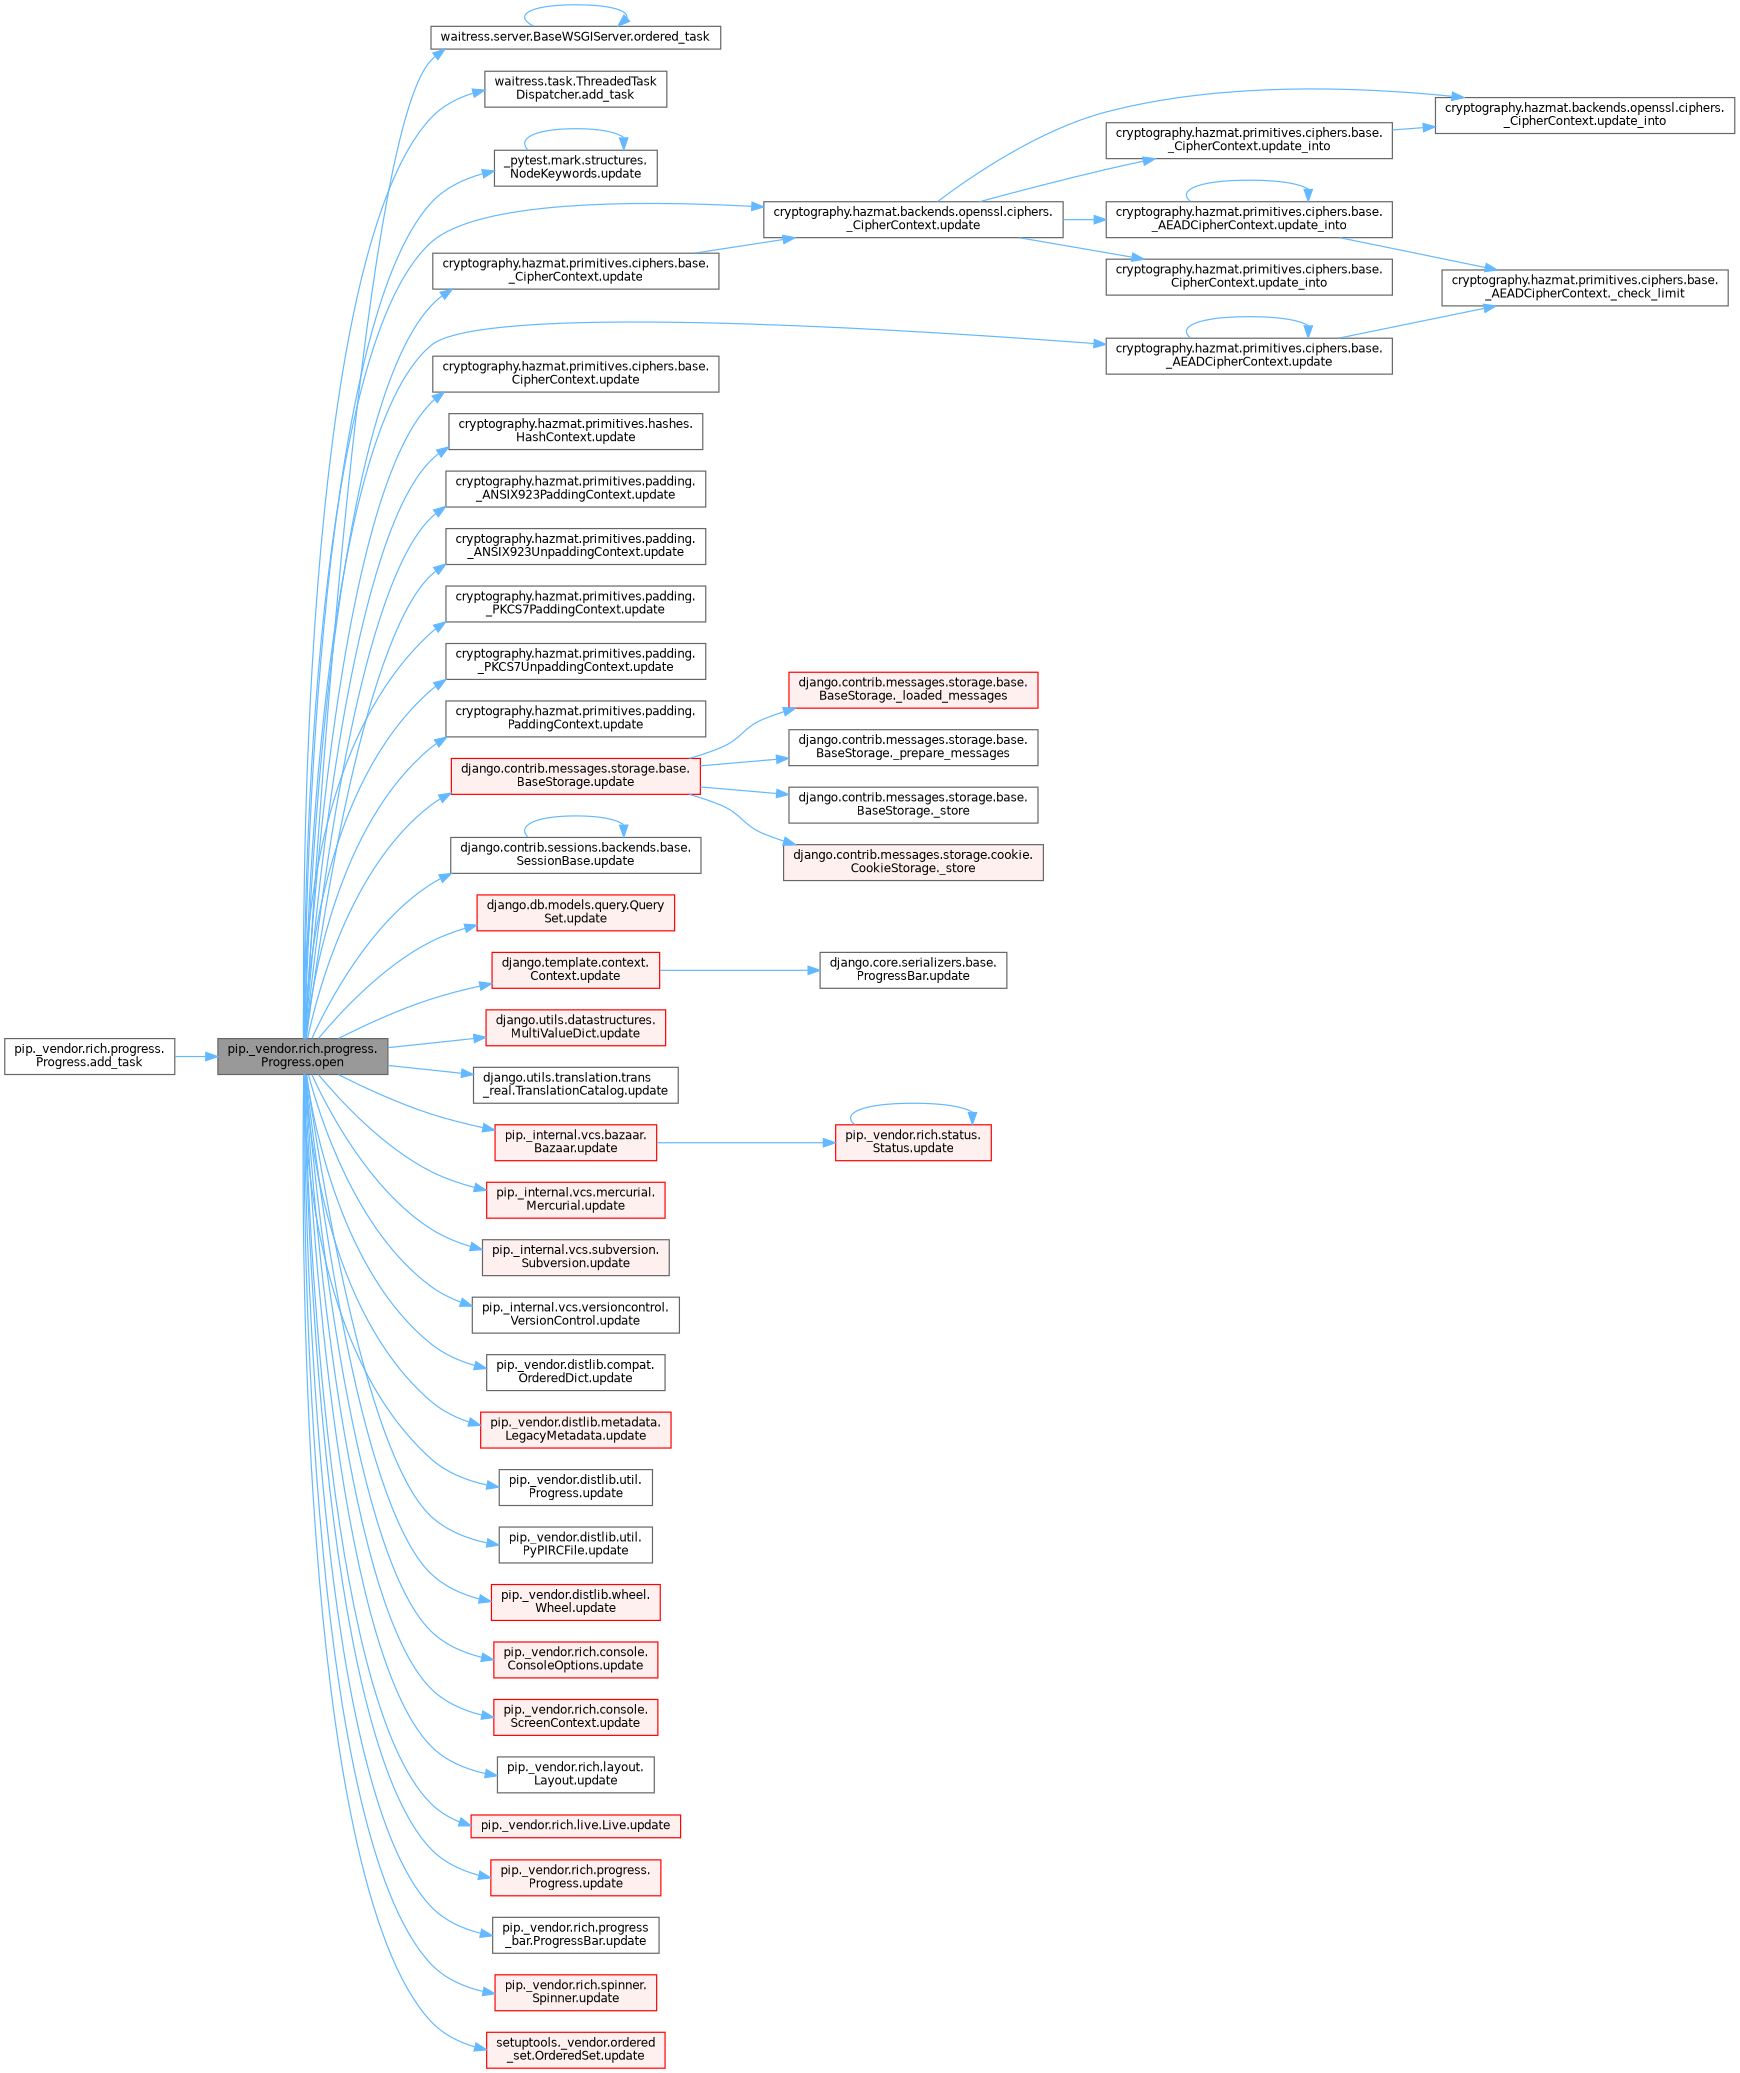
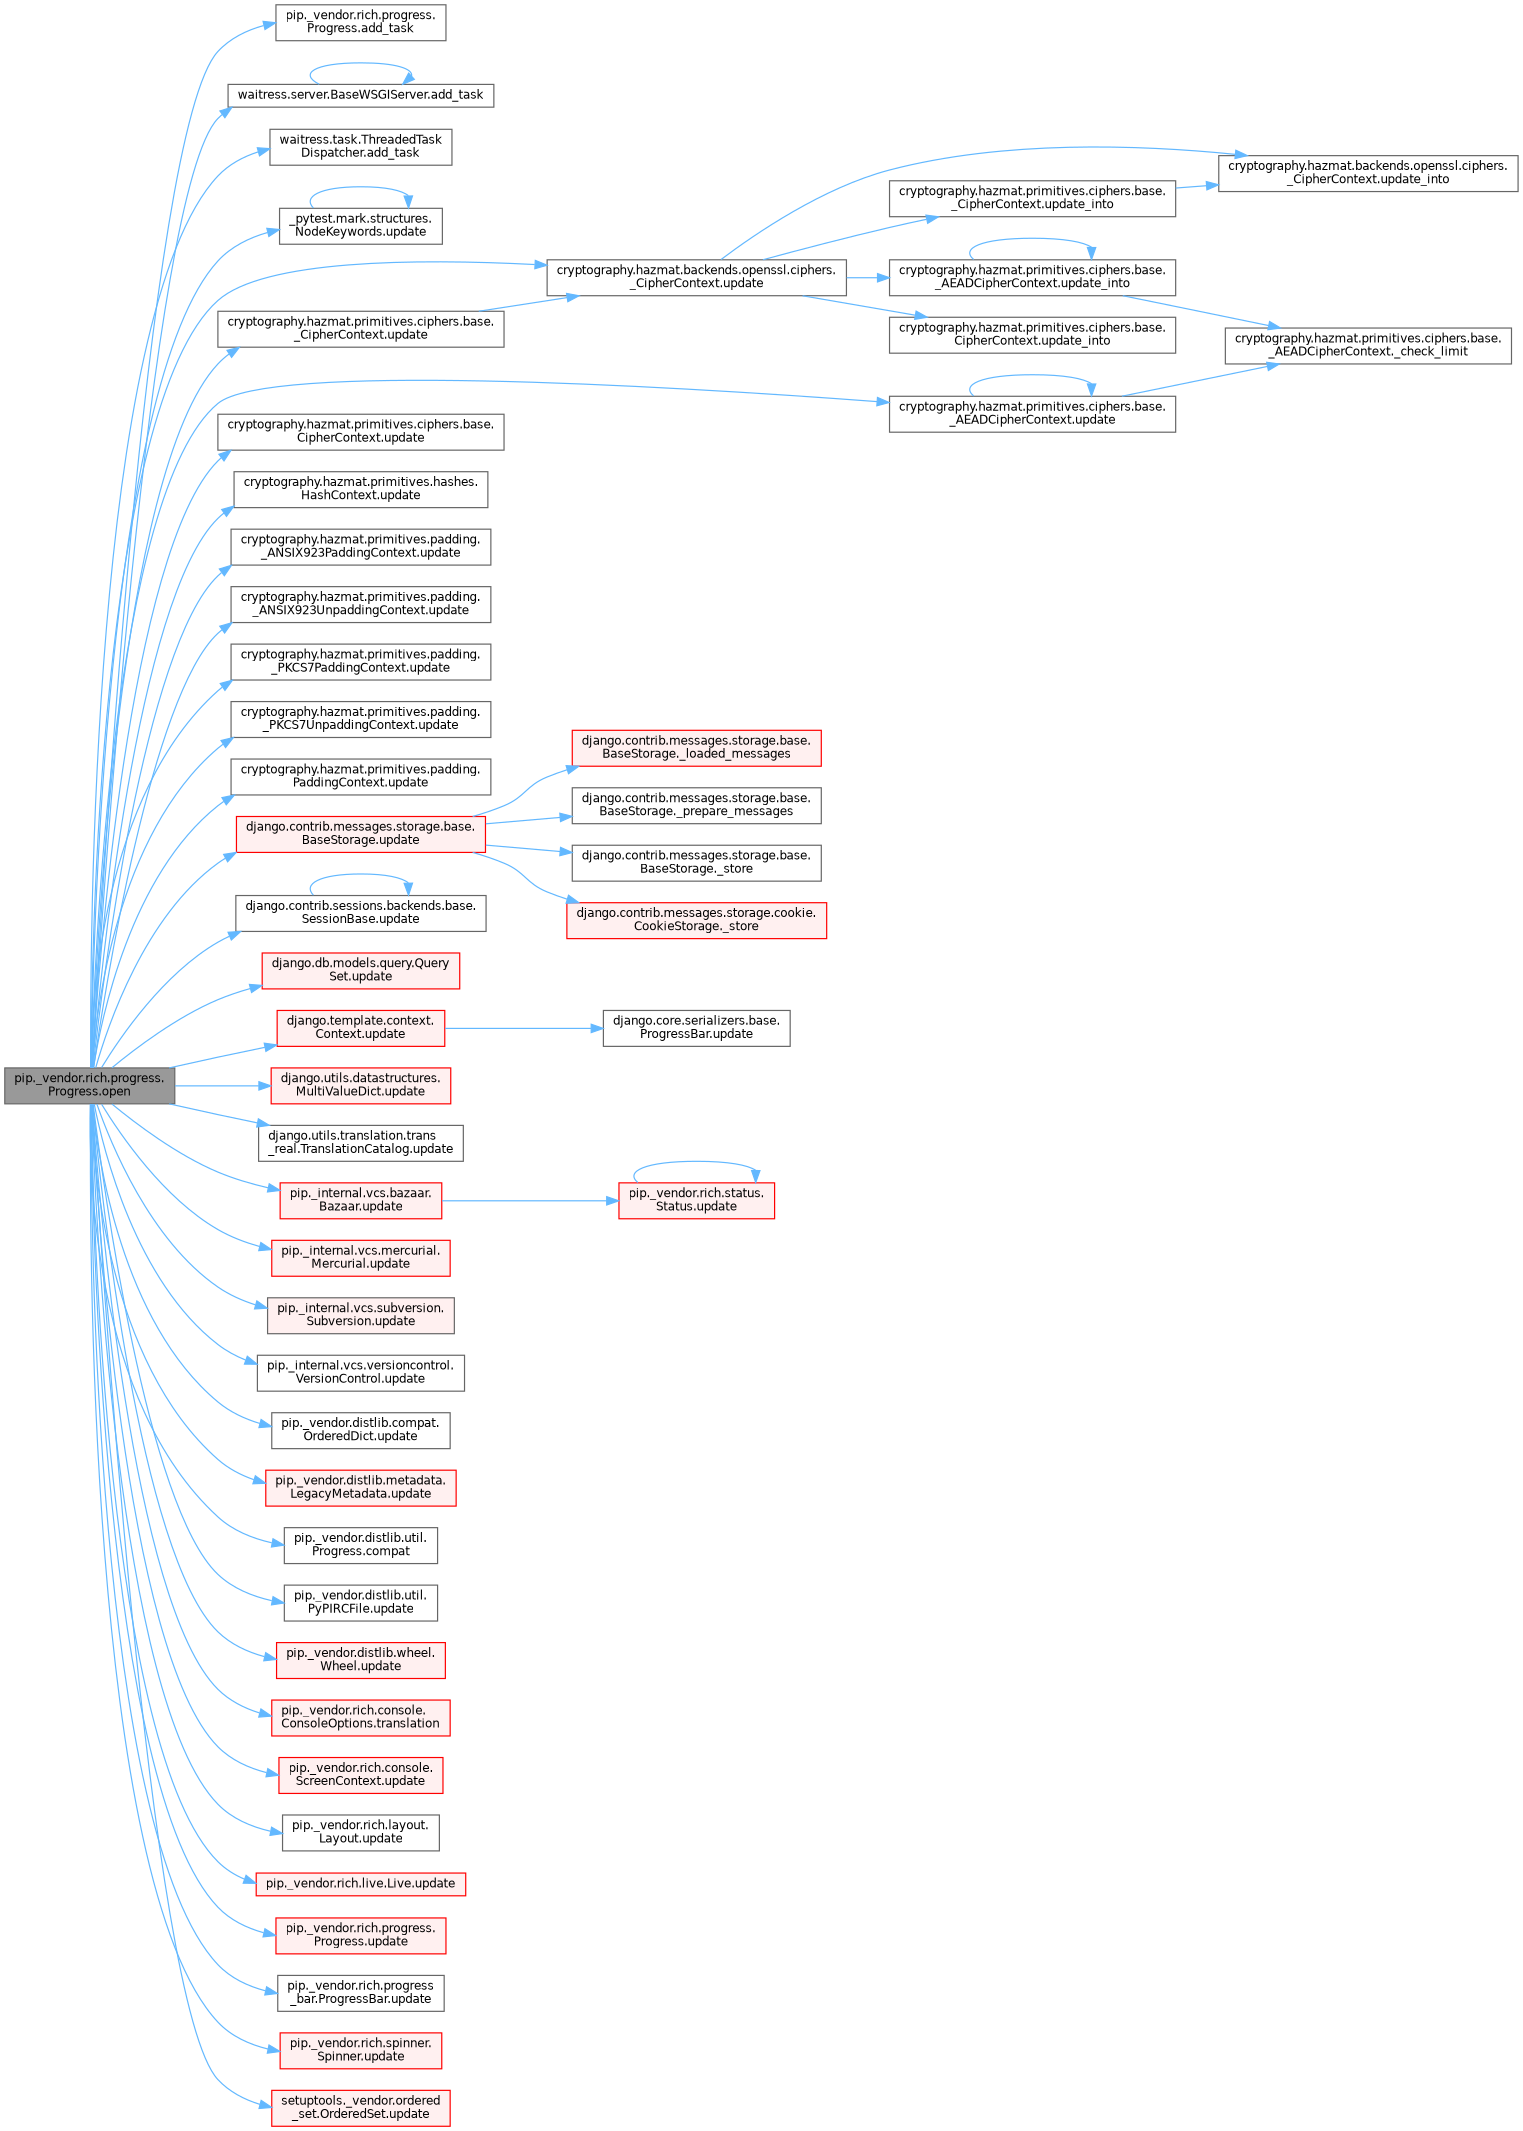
node "waitress.server.BaseWSGIServer.ordered_task": label "waitress.server.BaseWSGIServer.ordered_task" -> "waitress.server.BaseWSGIServer.add_task"
node "django.contrib.messages.storage.cookie. CookieStorage._store": color grey40 -> red
edge "pip._vendor.rich.progress. Progress.add_task" -> "pip._vendor.rich.progress. Progress.open": reversed
node "pip._vendor.distlib.util. Progress.update": label "pip._vendor.distlib.util. Progress.update" -> "pip._vendor.distlib.util. Progress.compat"
node "pip._vendor.rich.console. ConsoleOptions.update": label "pip._vendor.rich.console. ConsoleOptions.update" -> "pip._vendor.rich.console. ConsoleOptions.translation"
